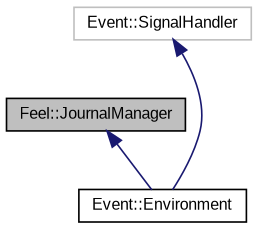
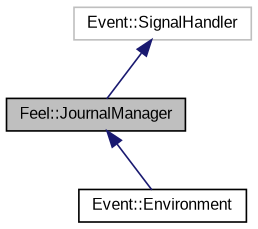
edge "Event::Environment" -> "Event::SignalHandler": now "Feel::JournalManager" -> "Event::SignalHandler"
